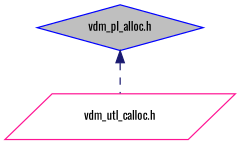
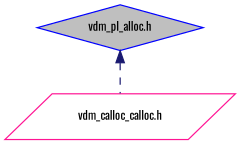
node "vdm_utl_calloc.h": label "vdm_utl_calloc.h" -> "vdm_calloc_calloc.h"
